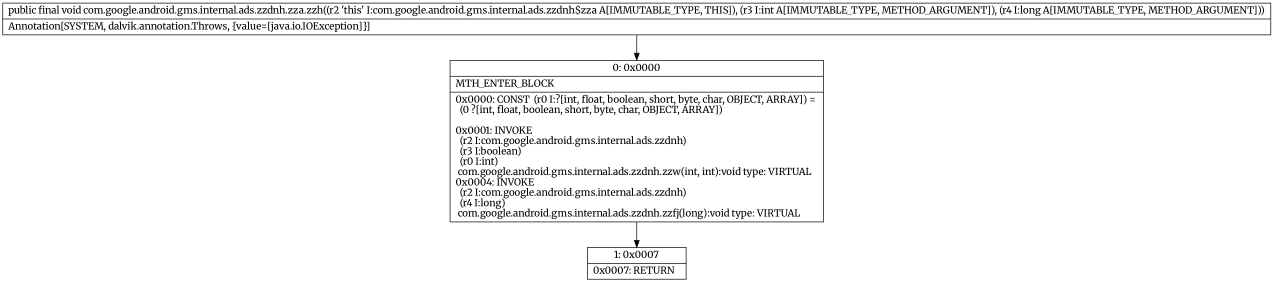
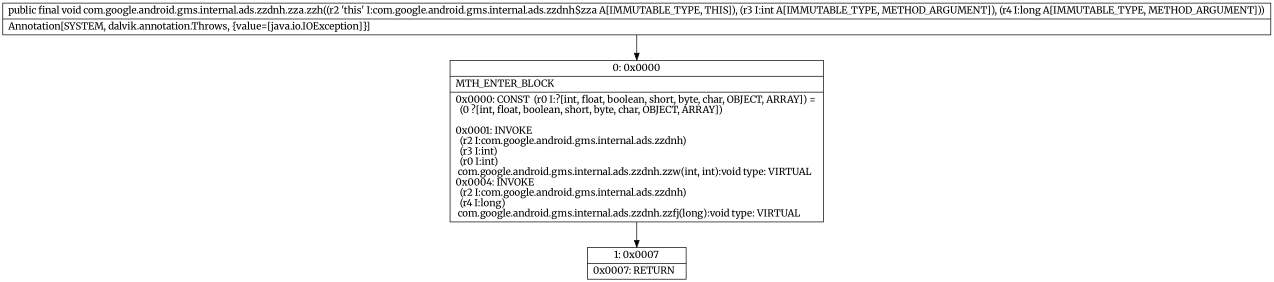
node "0: 0x0000": text "(r3 I:boolean)" -> "(r3 I:int)"
